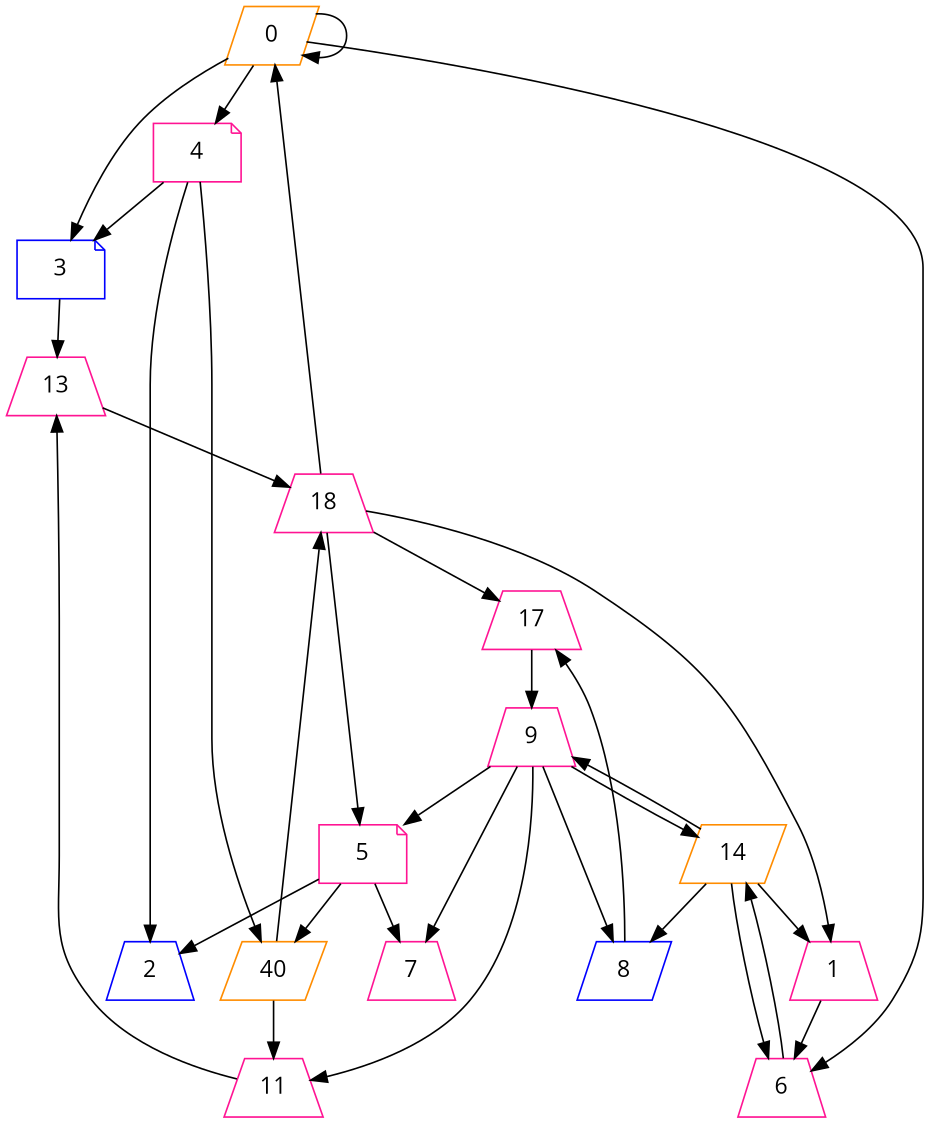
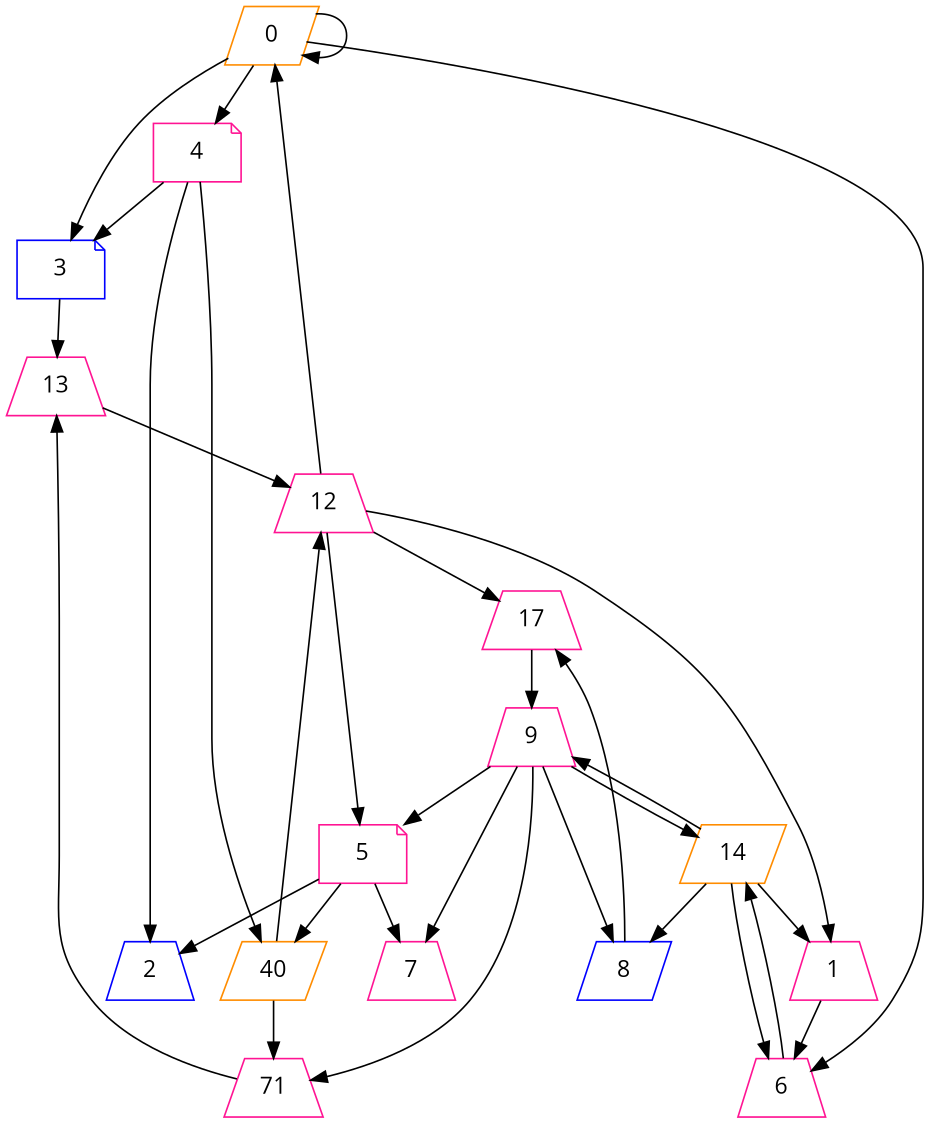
node "18": label "18" -> "12"
node "11": label "11" -> "71"
